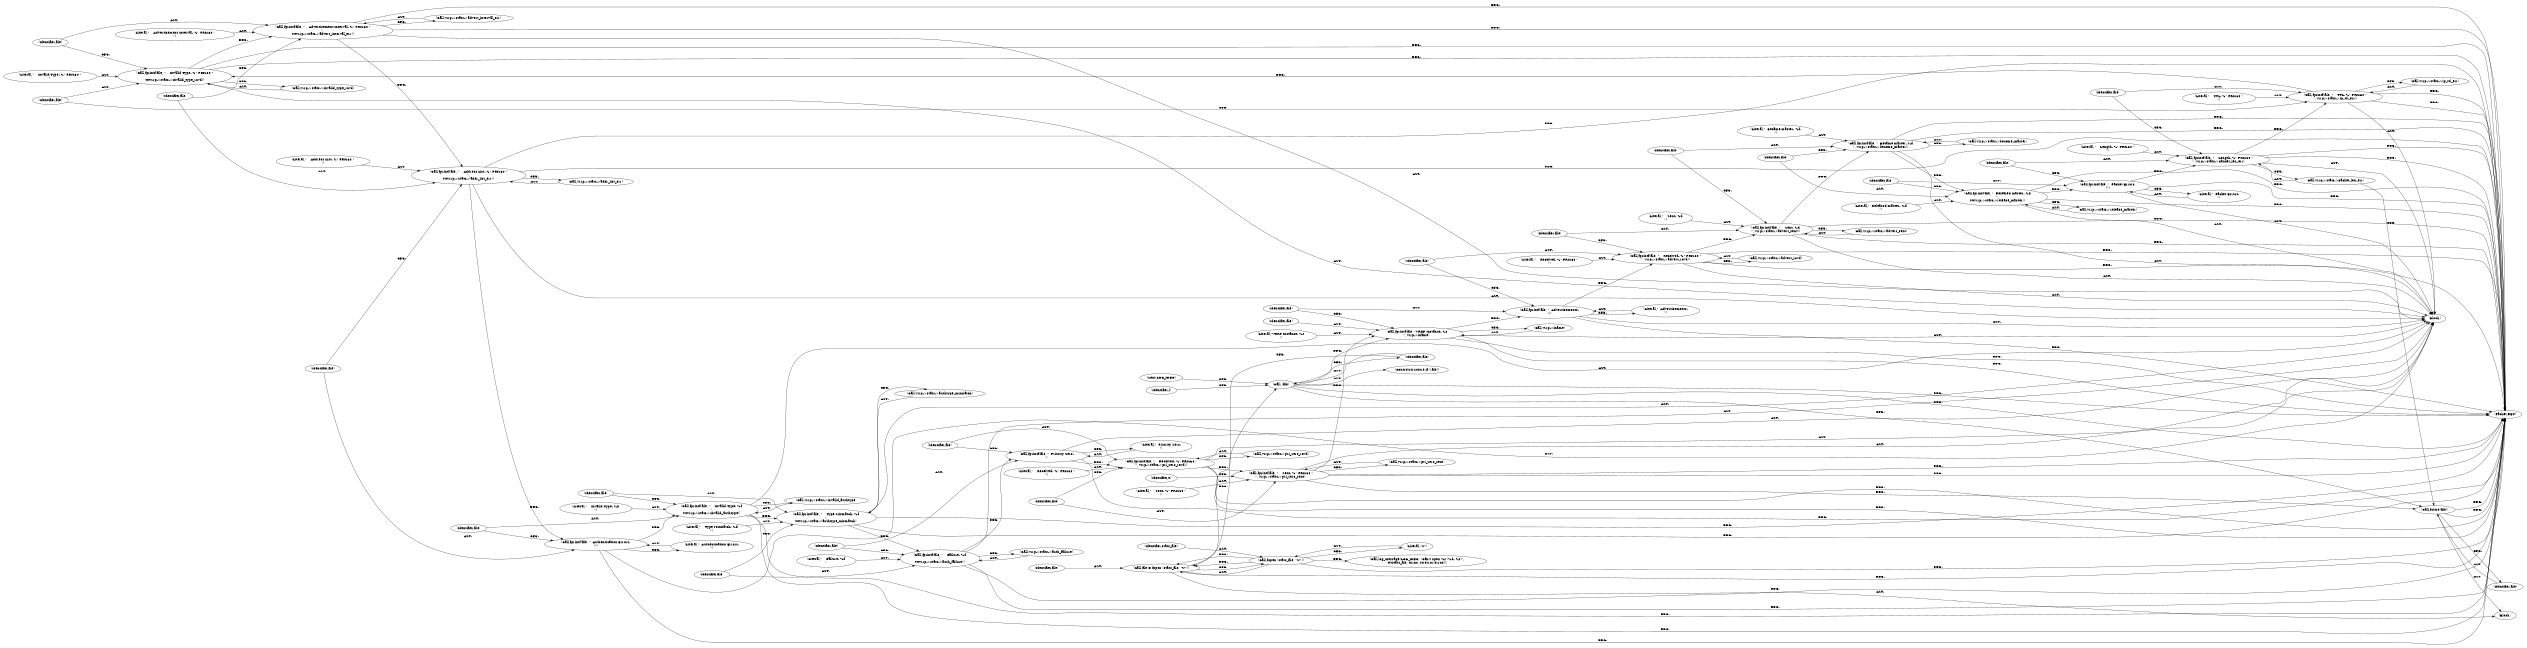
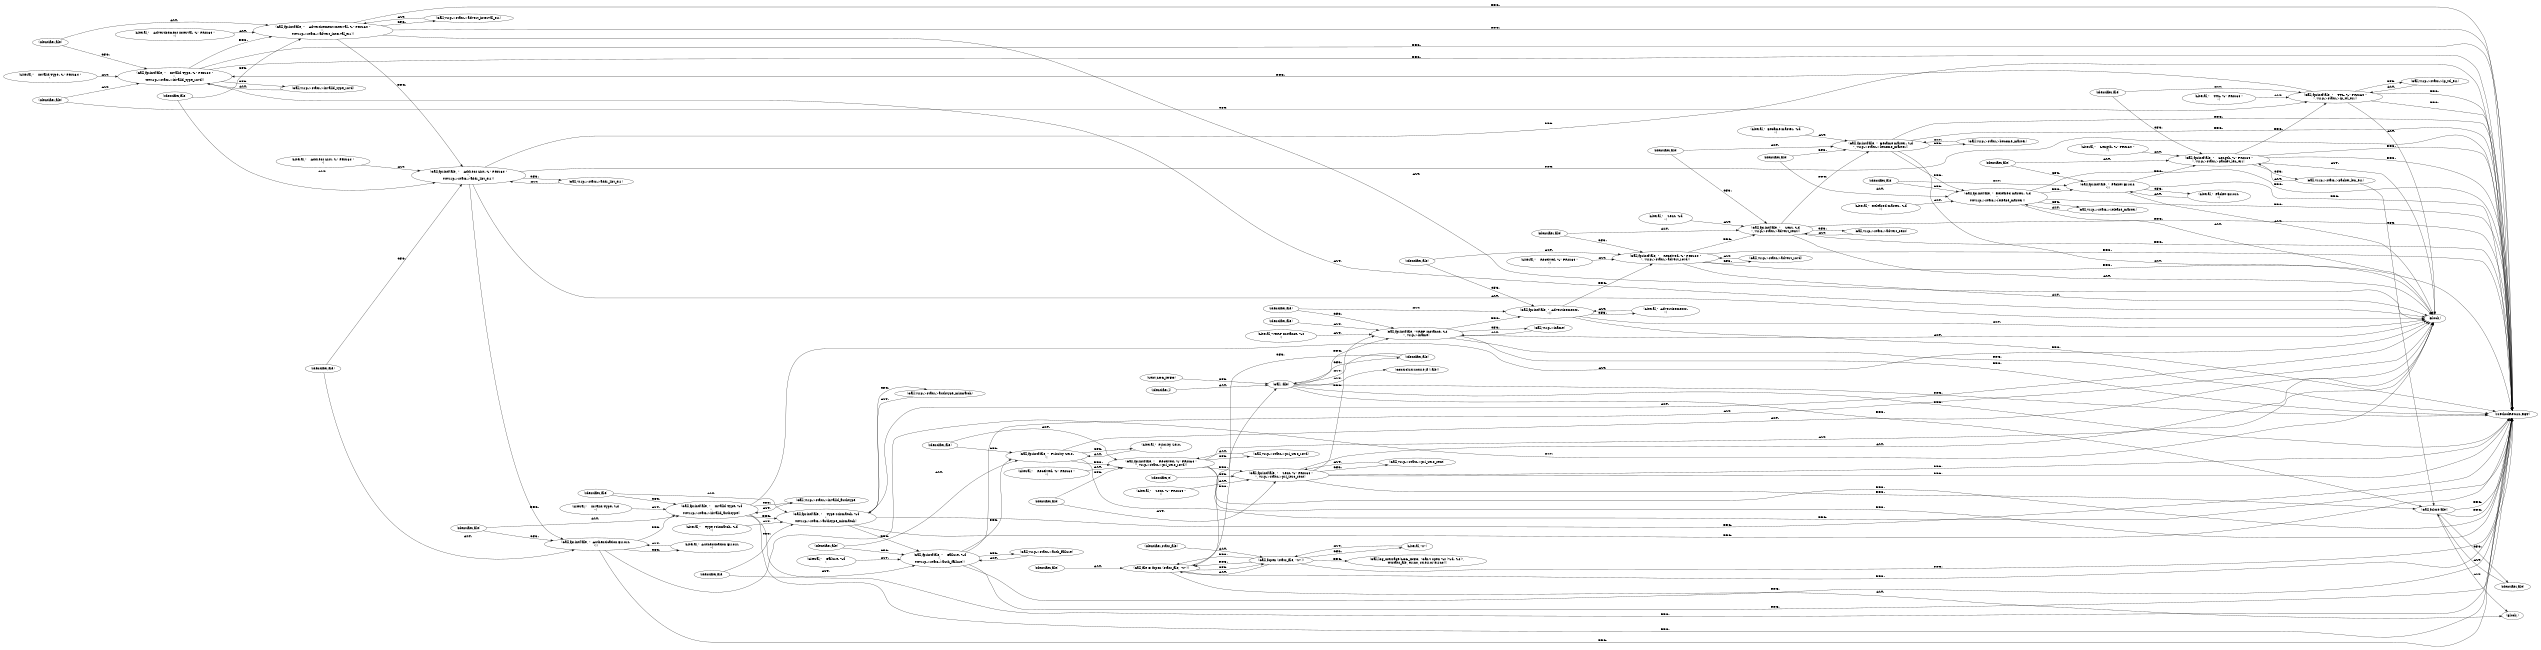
edge "(Identifier,l)" -> "(Call,!file)": label "CFG: " -> "AST: "
edge "(Call,!file)" -> "(Call,fclose(file))": label "CFG: " -> "DDG: "
node "(Packet,RET)": label "(Packet,RET)" -> "(MethodReturn,RET)"
